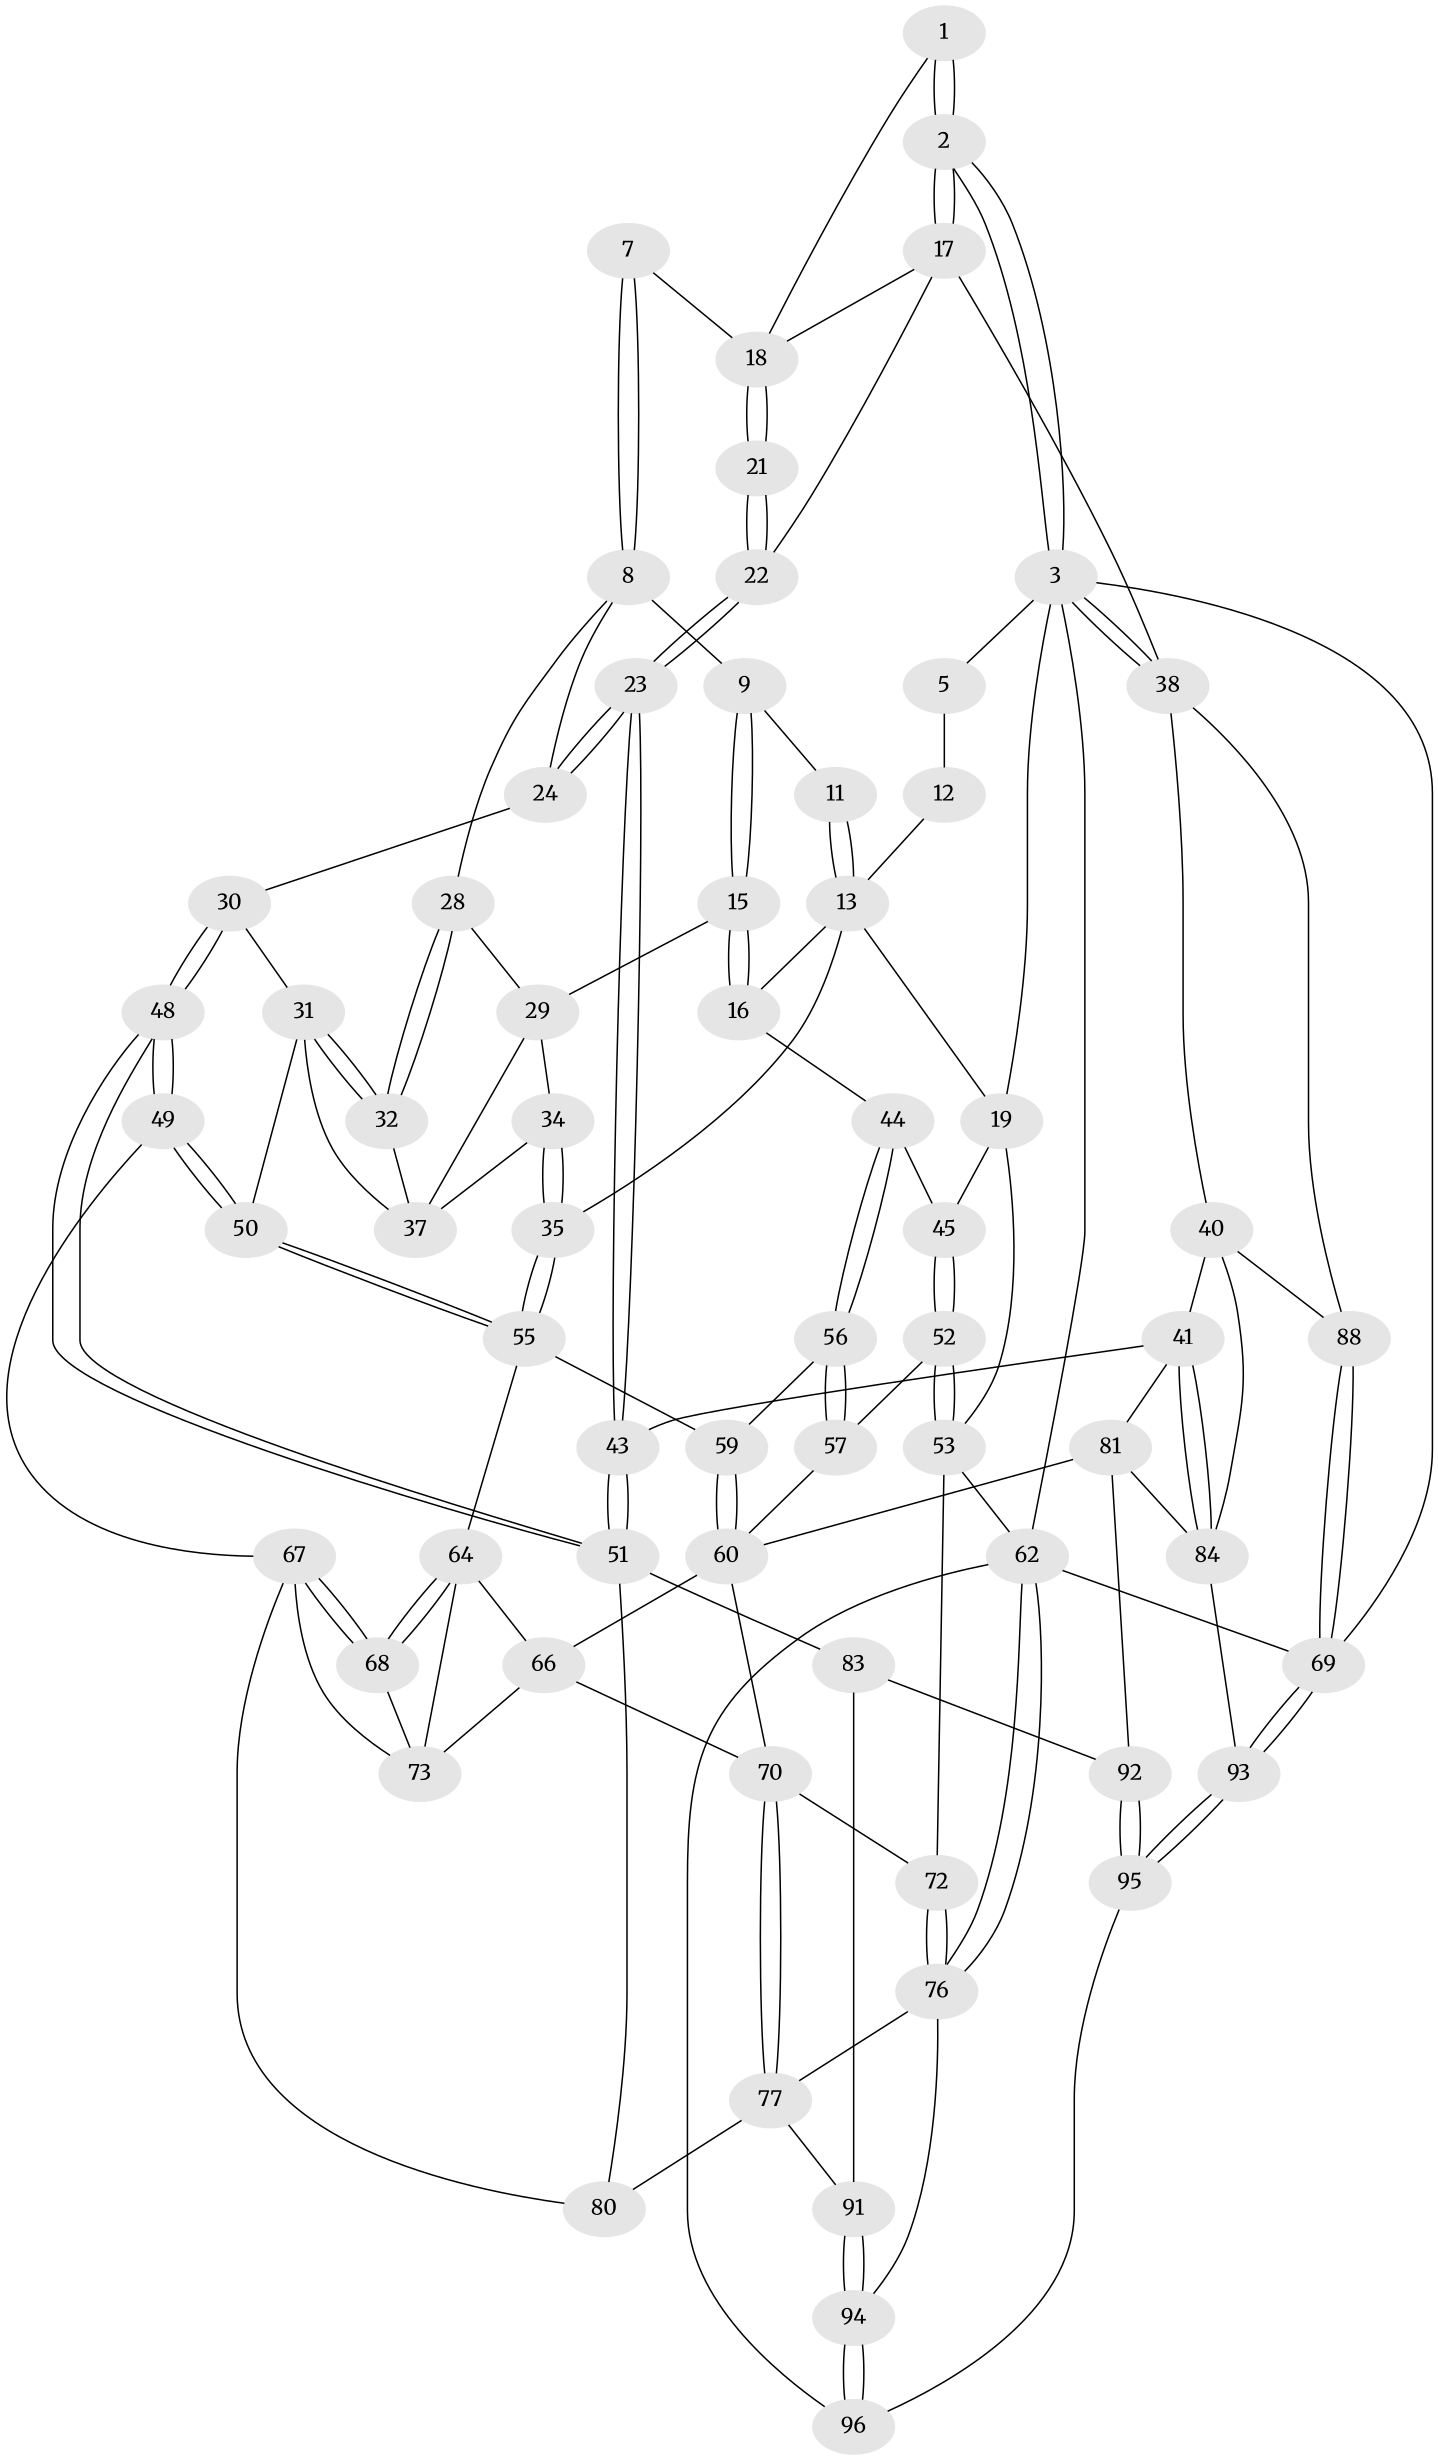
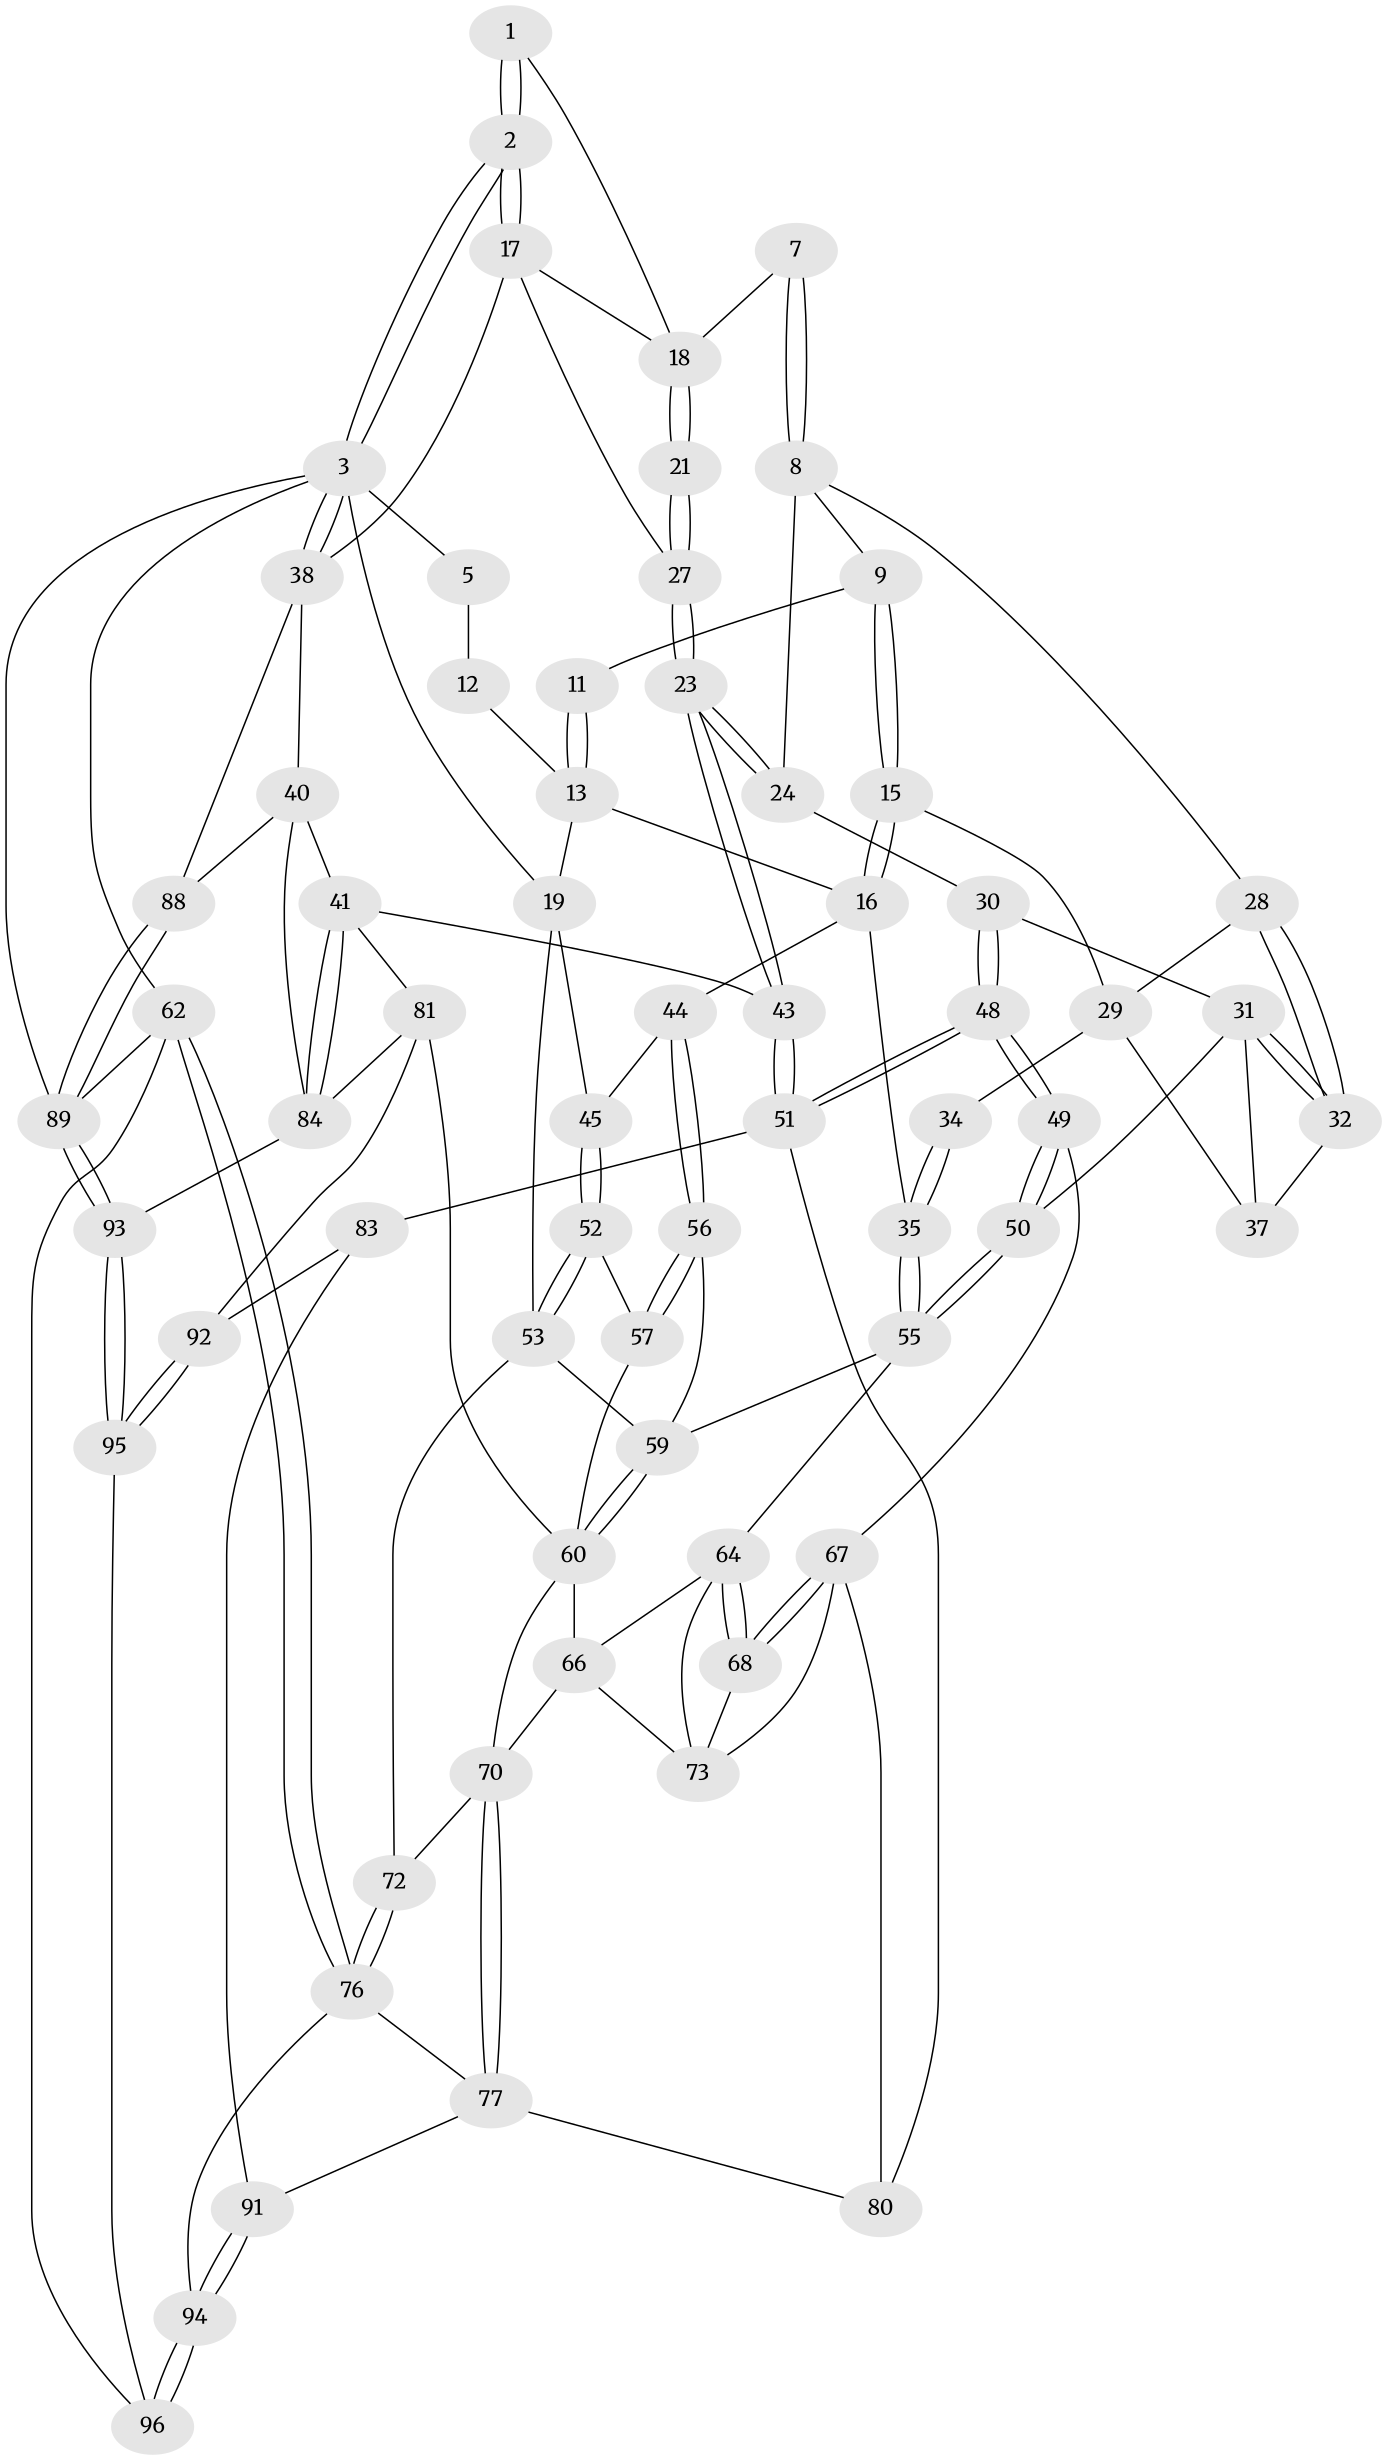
node "22": label "22" -> "27"
edge "13" -- "35": now "16" -- "35"
edge "34" -- "37": removed
edge "53" -- "62": now "53" -- "59"
node "69": label "69" -> "89"
